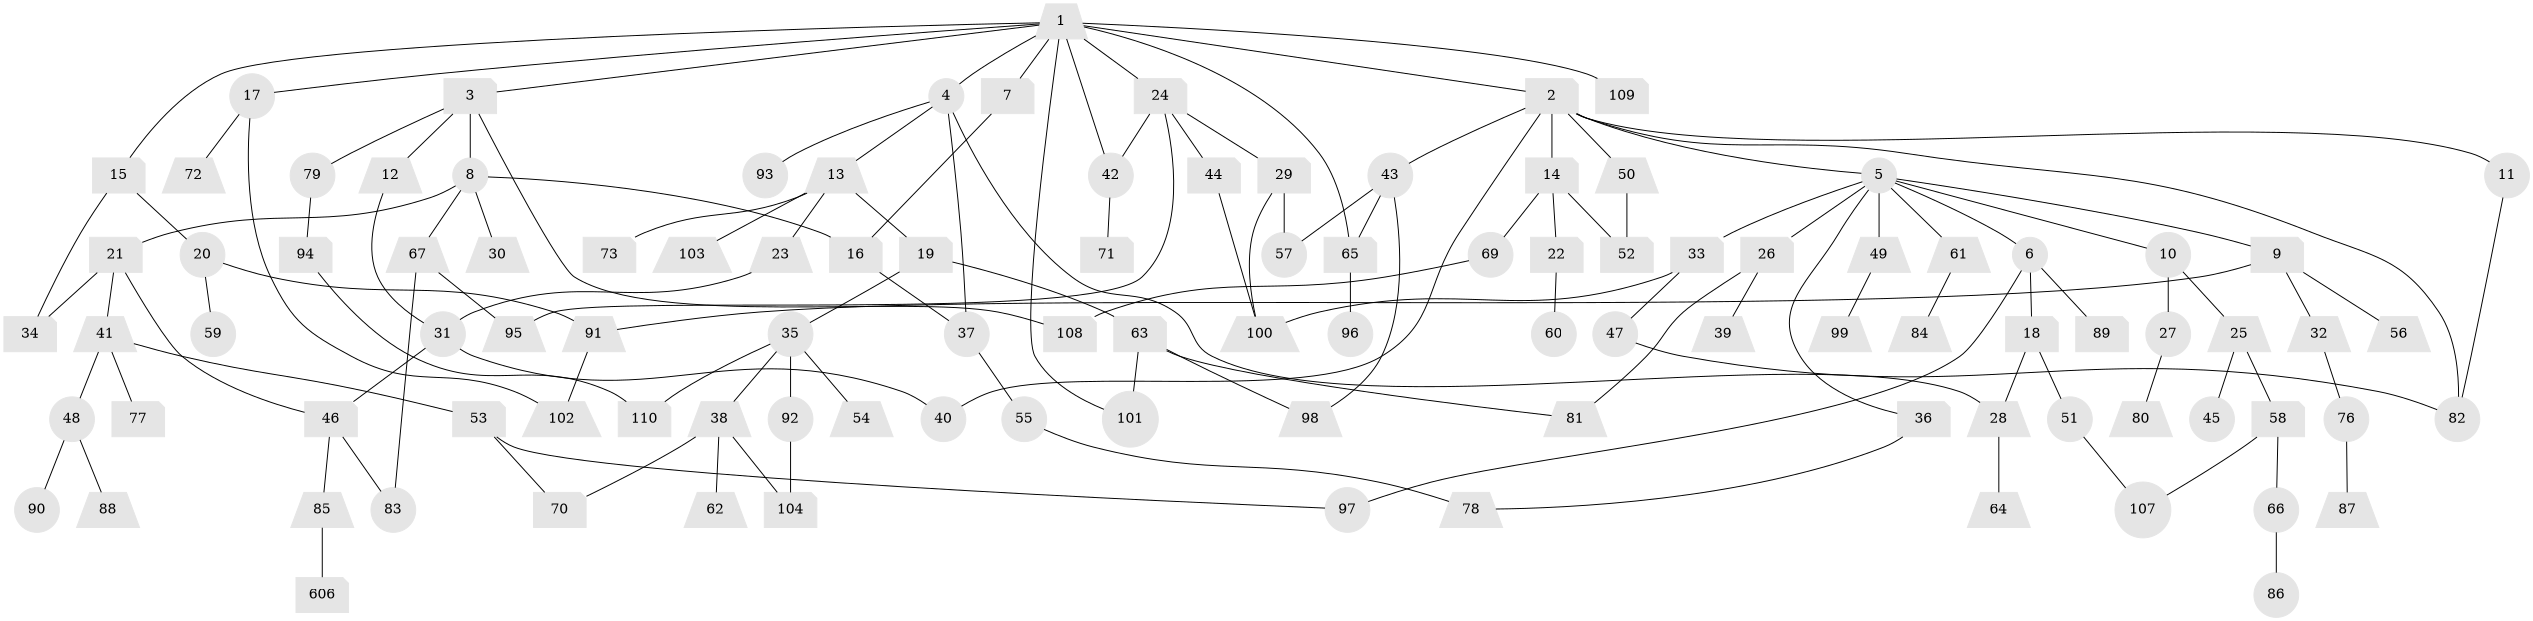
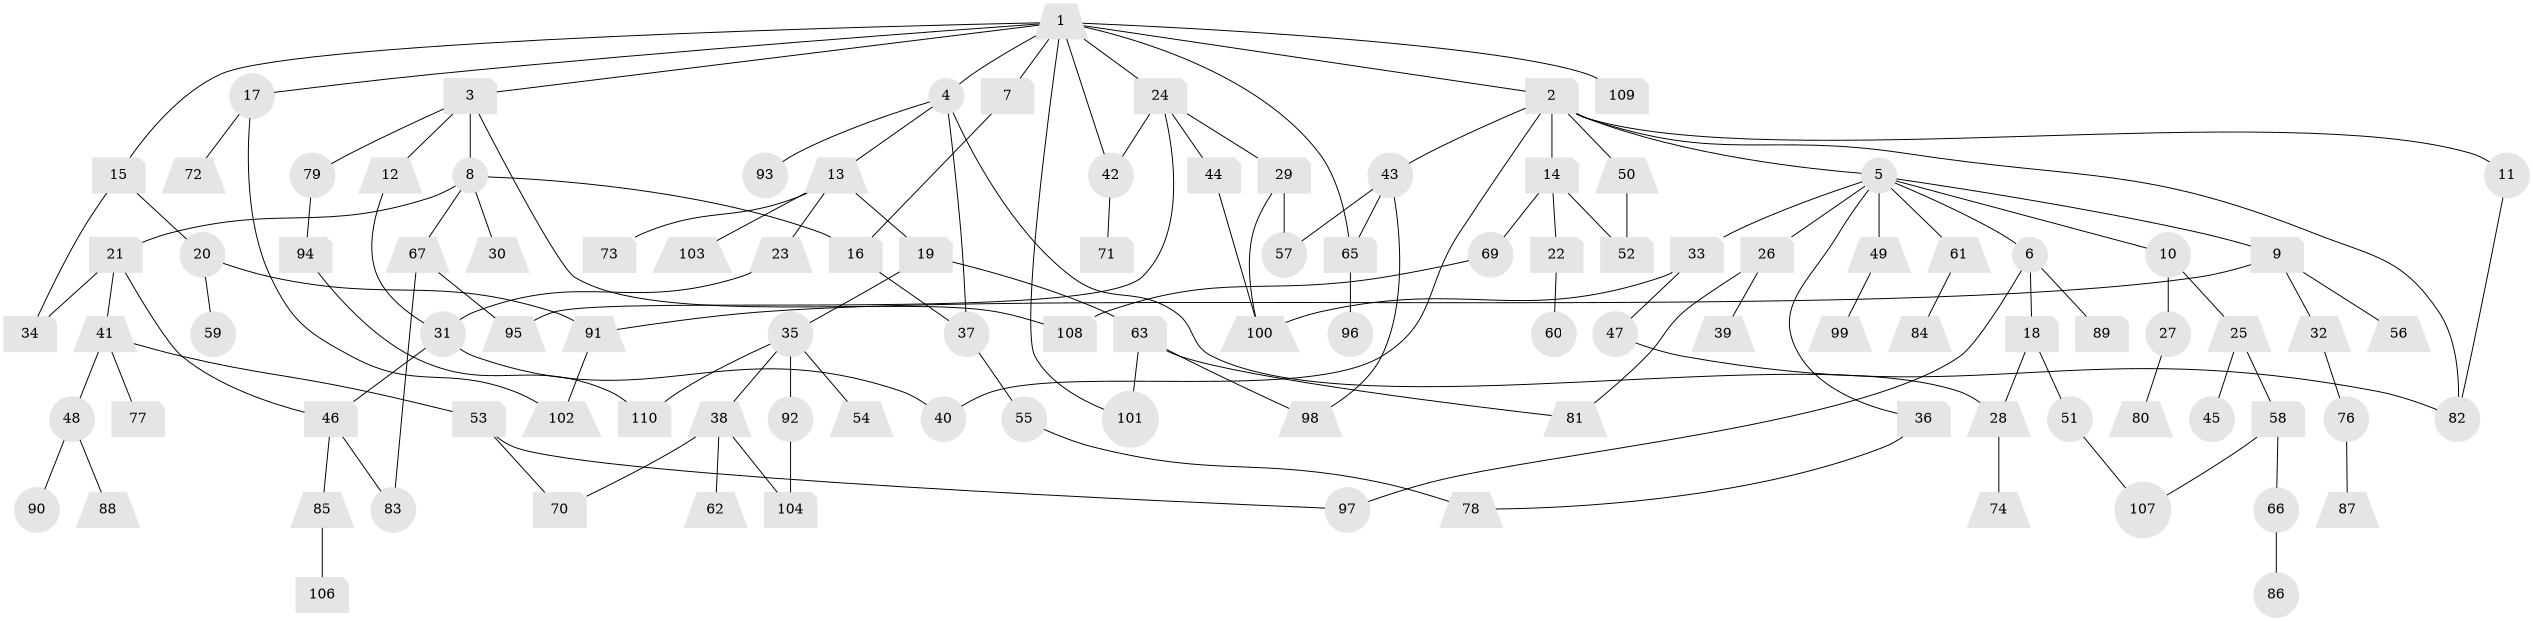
node "64": label "64" -> "74"
node "606": label "606" -> "106"
